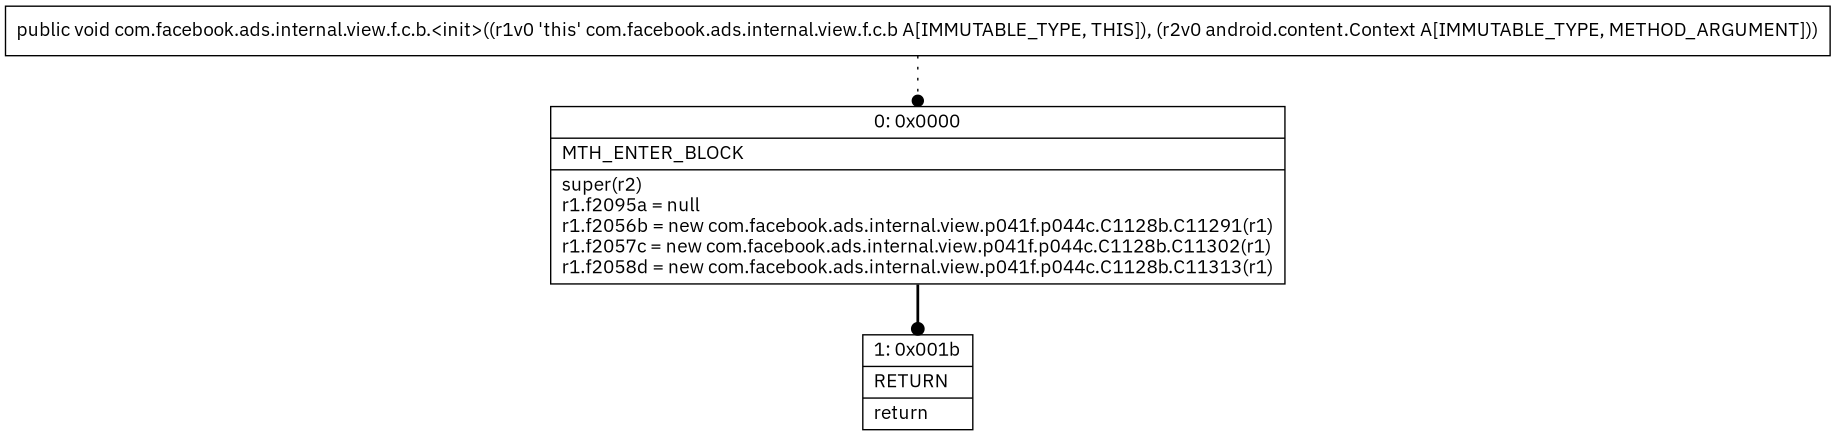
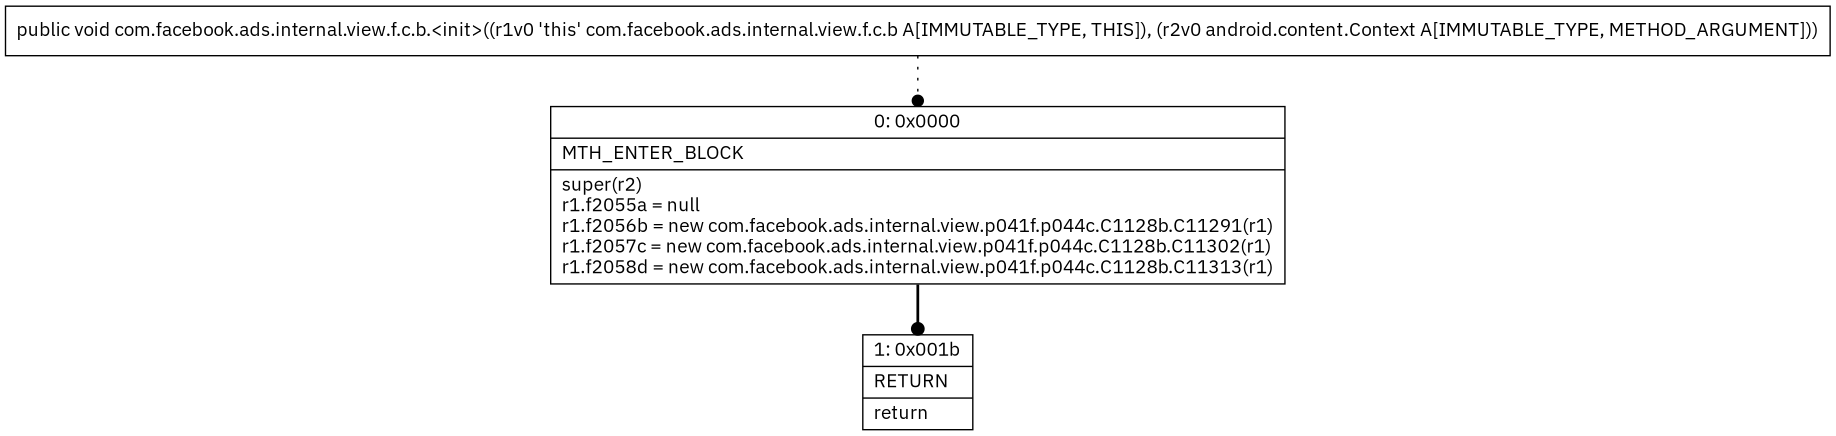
node "0: 0x0000": text "r1.f2095a = null" -> "r1.f2055a = null"
